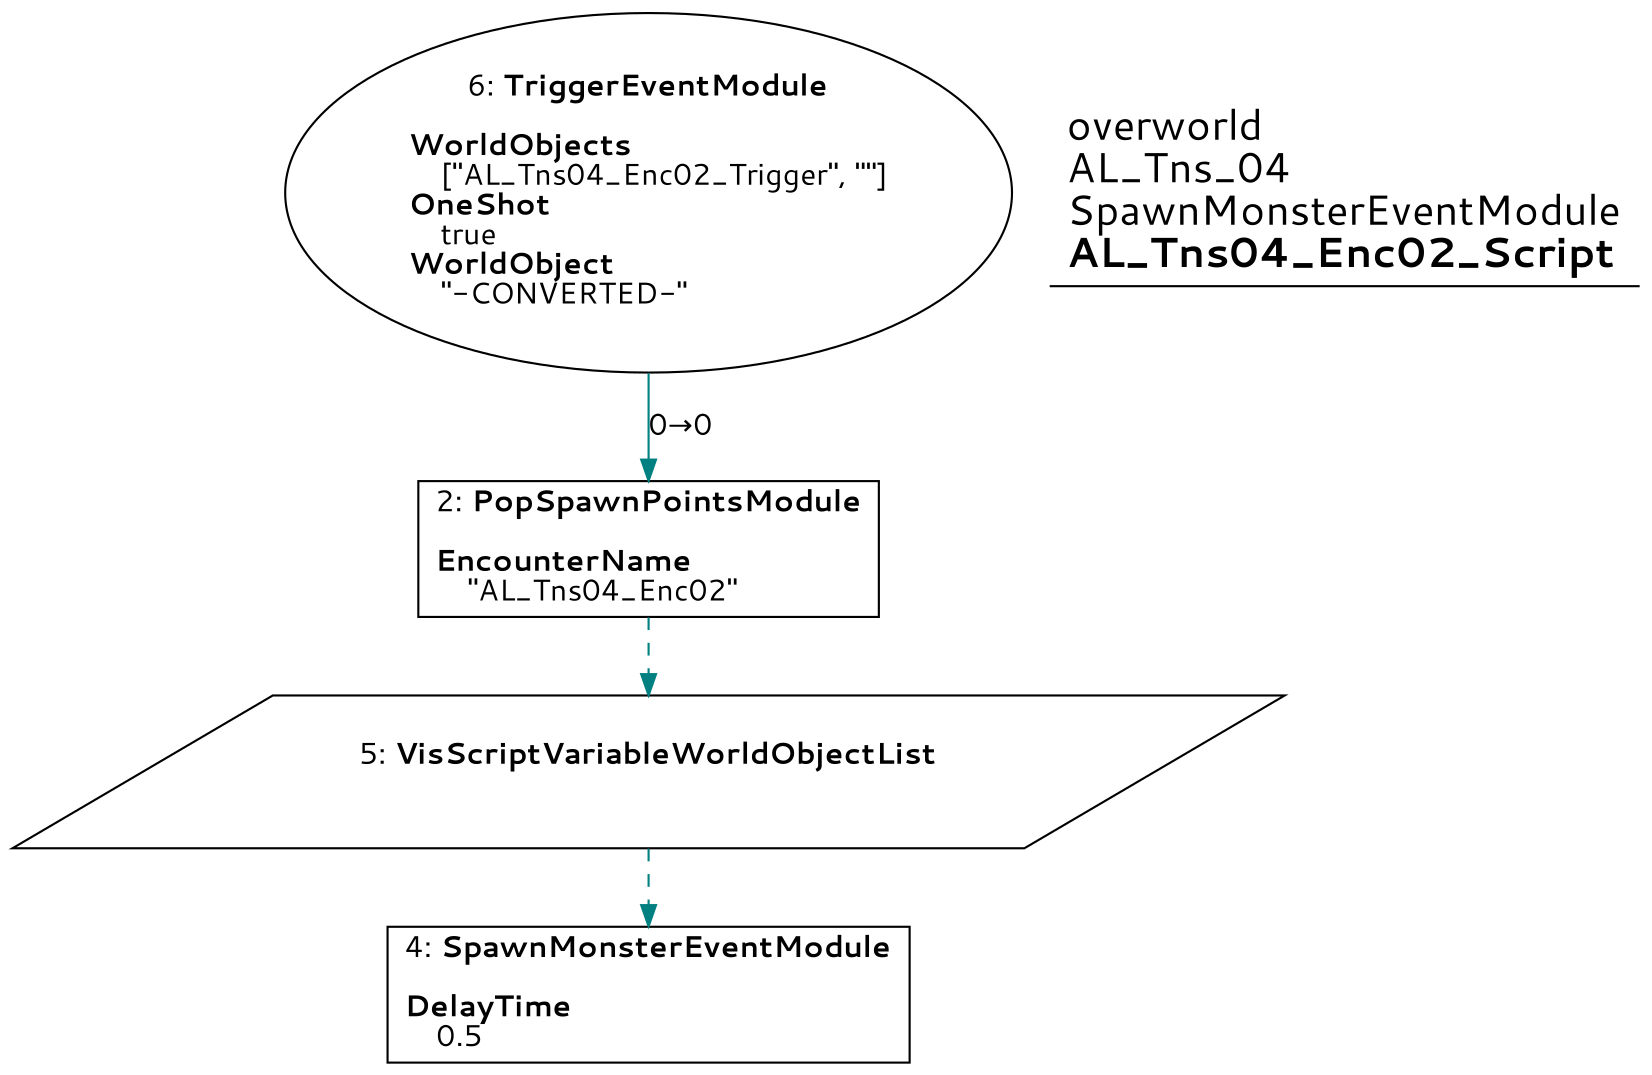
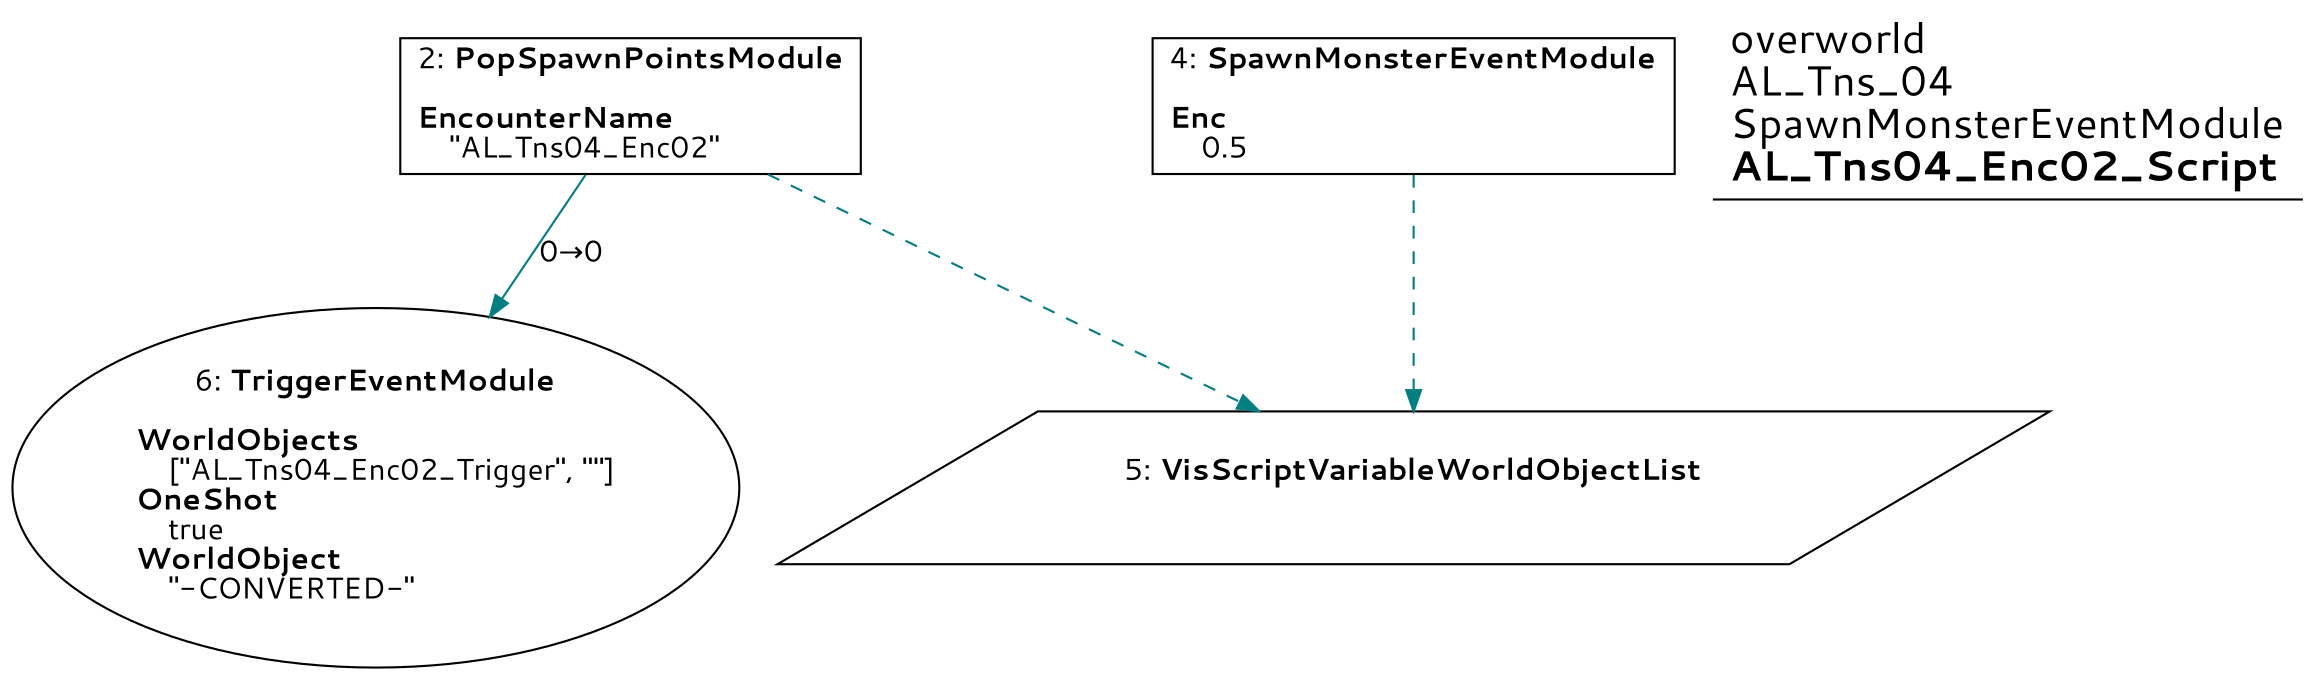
edge "6:" -> "2:": reversed
edge "5:" -> "4:": reversed
node "4:": text "DelayTime" -> "Enc"
